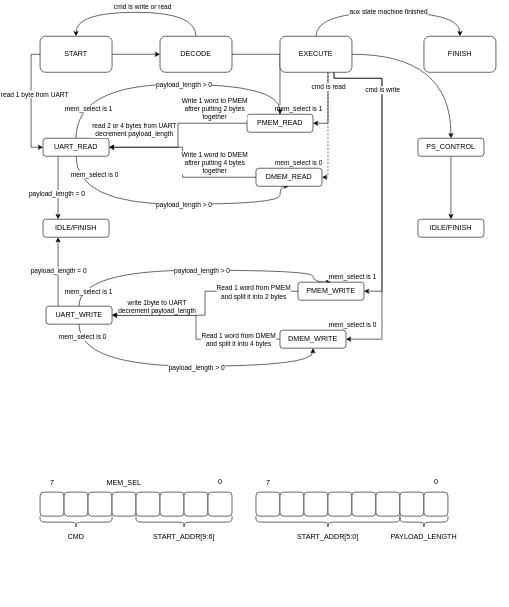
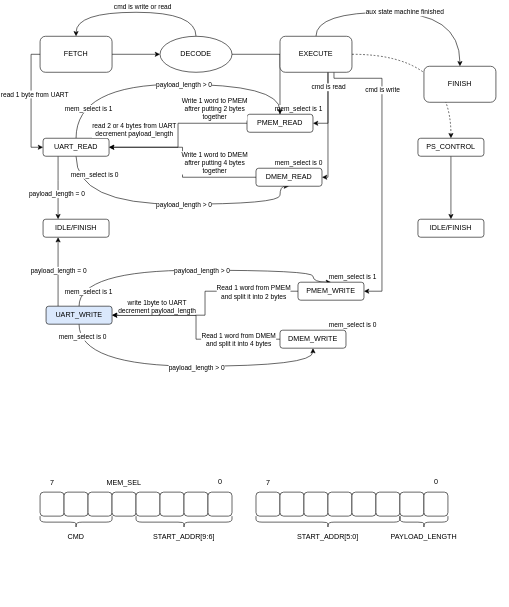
node "START": label "START" -> "FETCH"
node "DECODE": shape rounded rectangle -> ellipse
node "FINISH": moved (460, 54) -> (460, 84)
edge "EXECUTE" -> "PS_CONTROL": style solid -> dashed
edge "EXECUTE" -> "DMEM_READ": style dashed -> solid
node "UART_WRITE": fillcolor #ffffff -> #dae8fc
edge "EXECUTE" -> "DMEM_WRITE": removed
